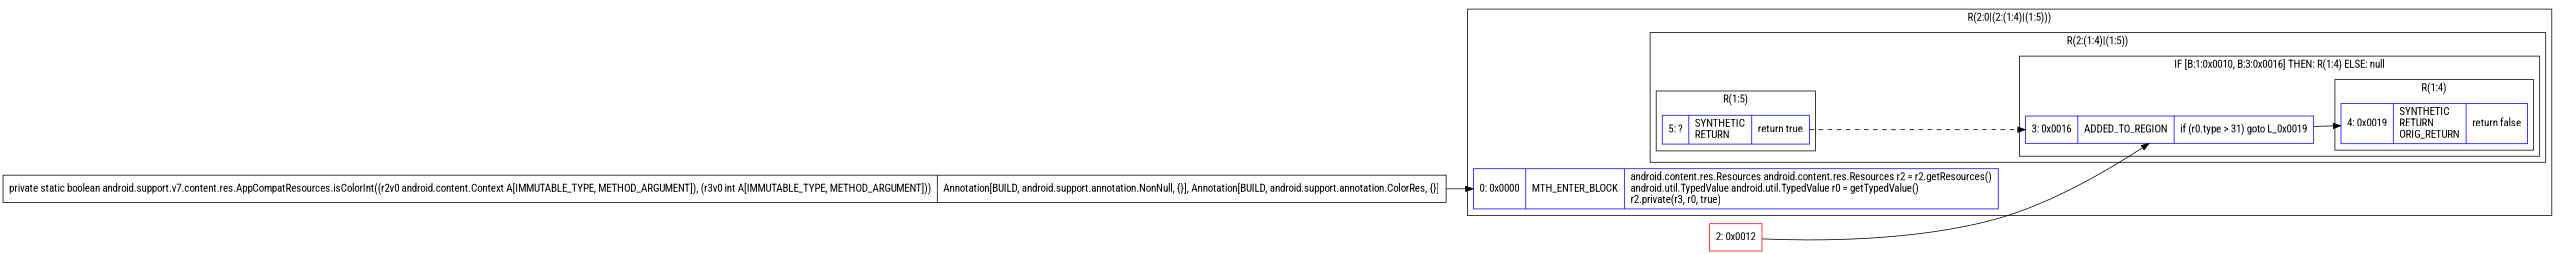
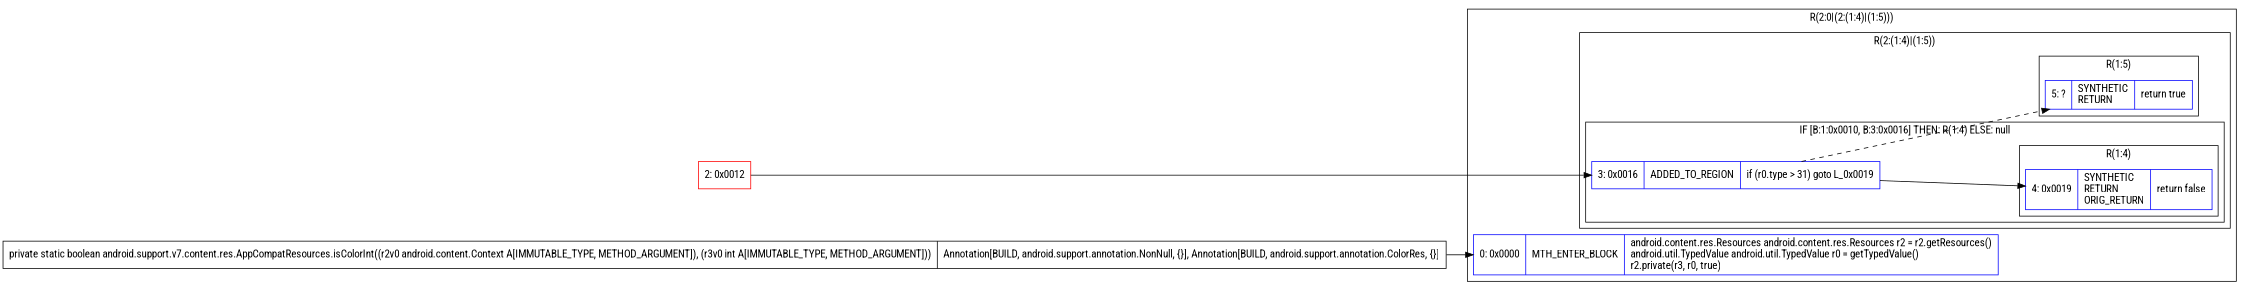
edge "5: ?" -> "3: 0x0016": reversed
